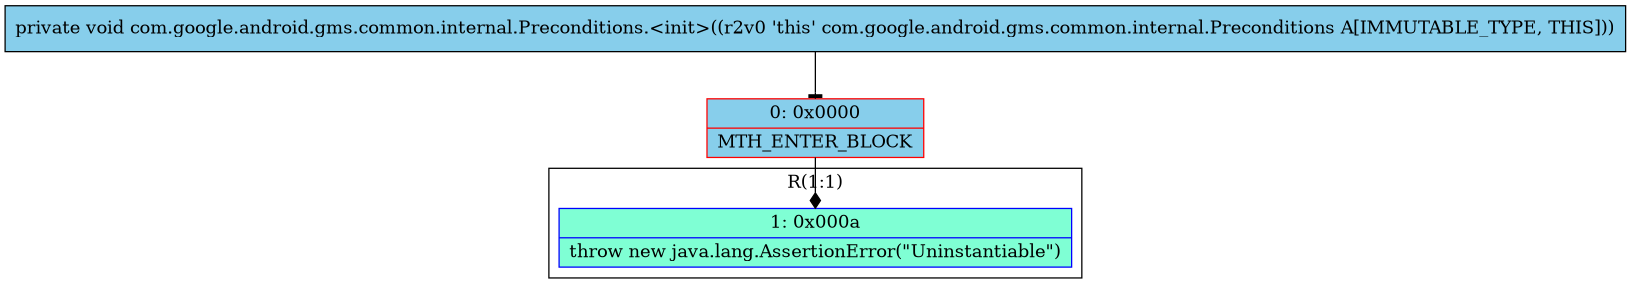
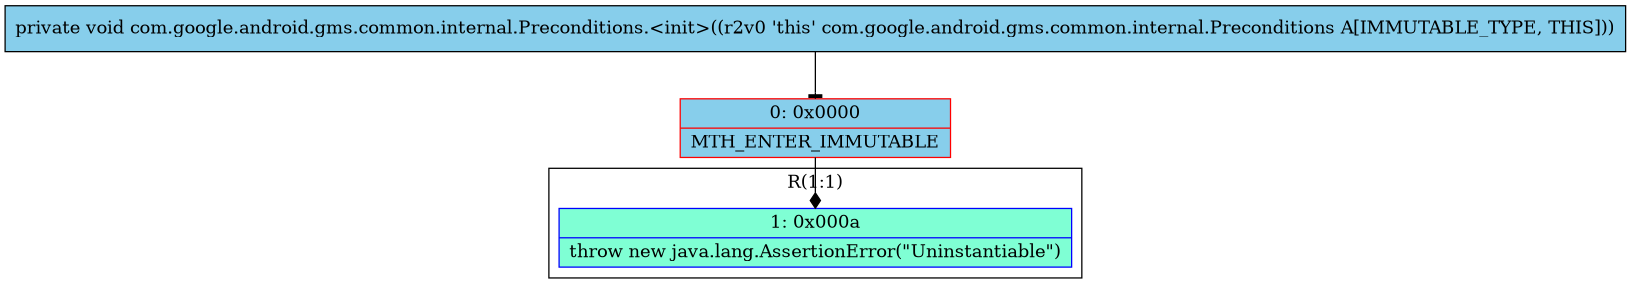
node "0: 0x0000": text "MTH_ENTER_BLOCK" -> "MTH_ENTER_IMMUTABLE"
